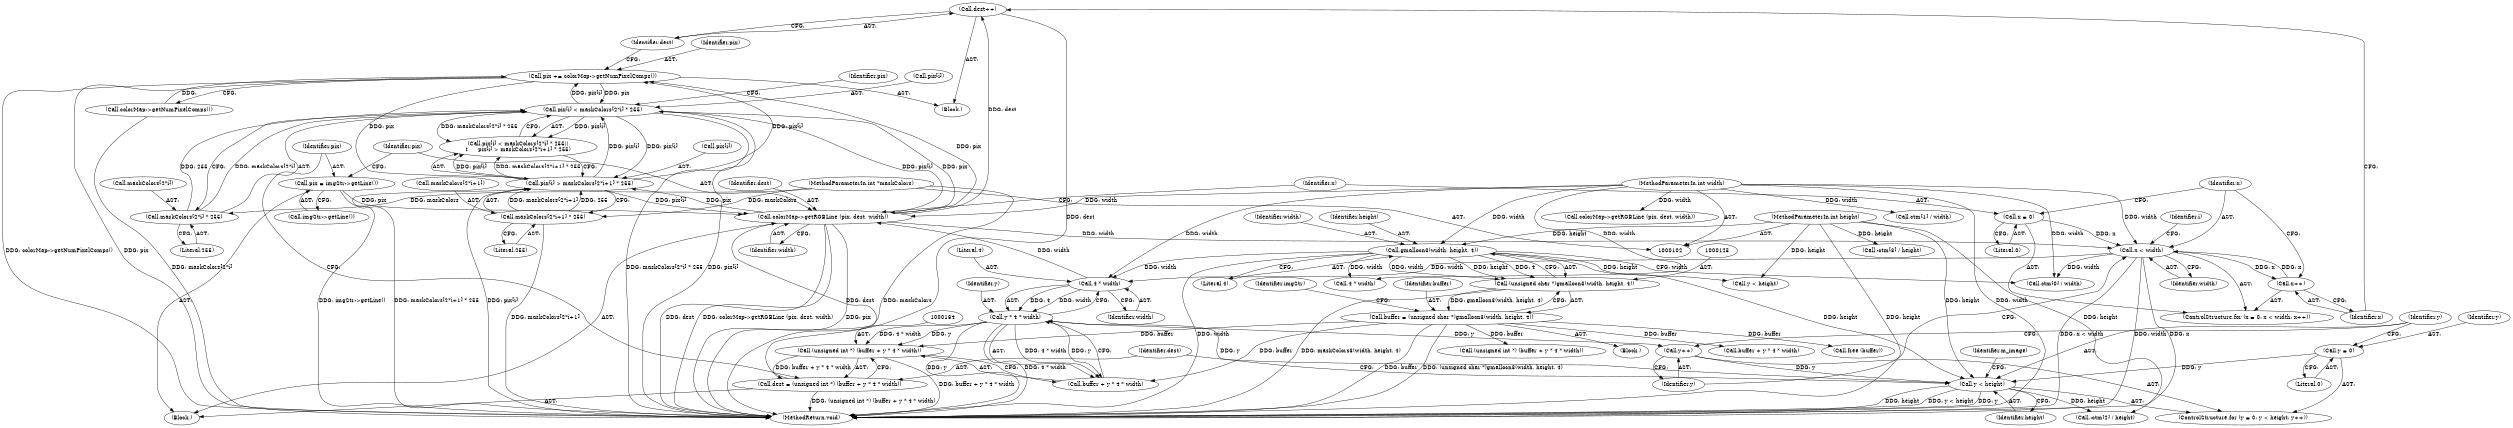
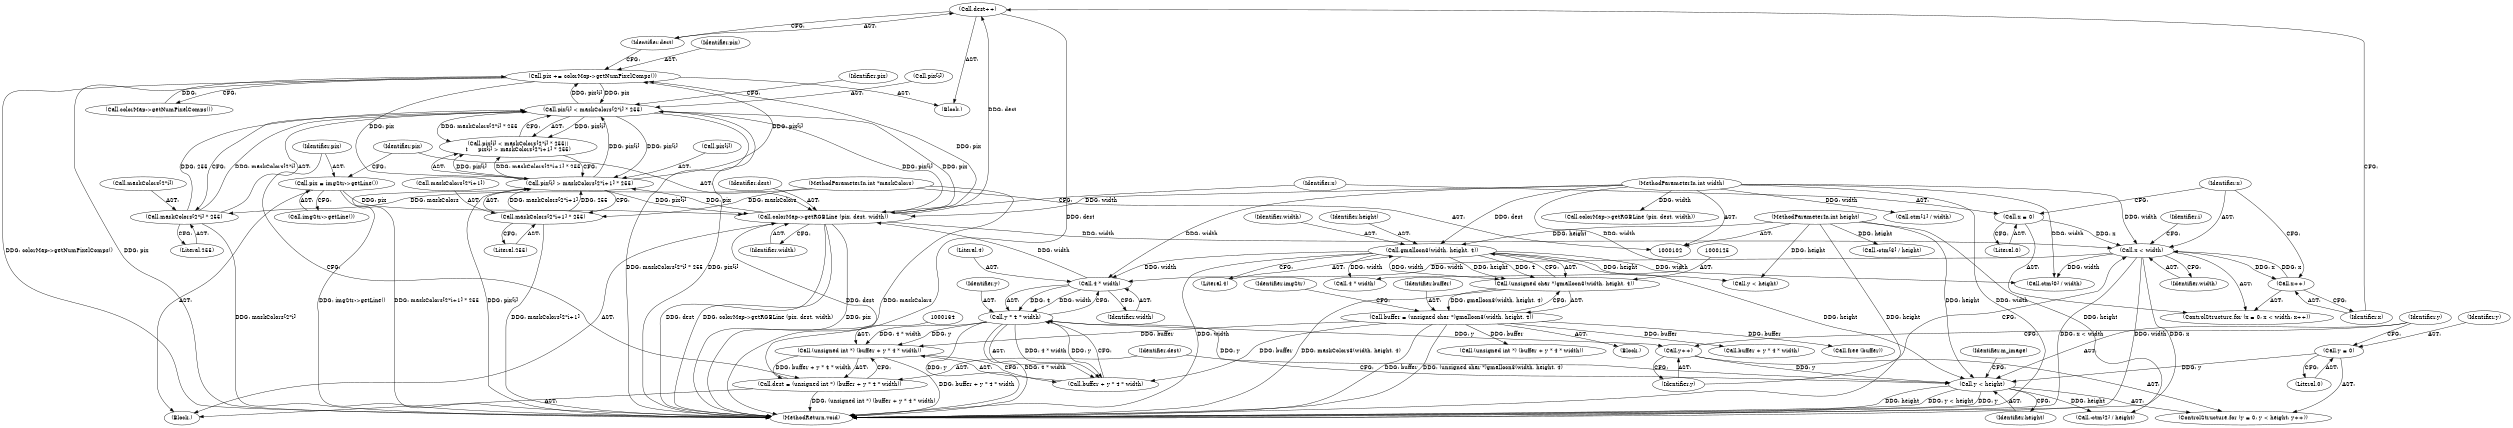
edge "(MethodParameterIn,int width)" -> "(Call,gmallocn3(width, height, 4))": label "DDG: width" -> "DDG: dest"
edge "(Call,gmallocn3(width, height, 4))" -> "(Call,ctm[0] / width)": label "CFG: width" -> "DDG: width"
edge "(Call,colorMap->getNumPixelComps())" -> "(MethodReturn,void)": now "(Call,maskColors[2*i] * 255)" -> "(MethodReturn,void)"
